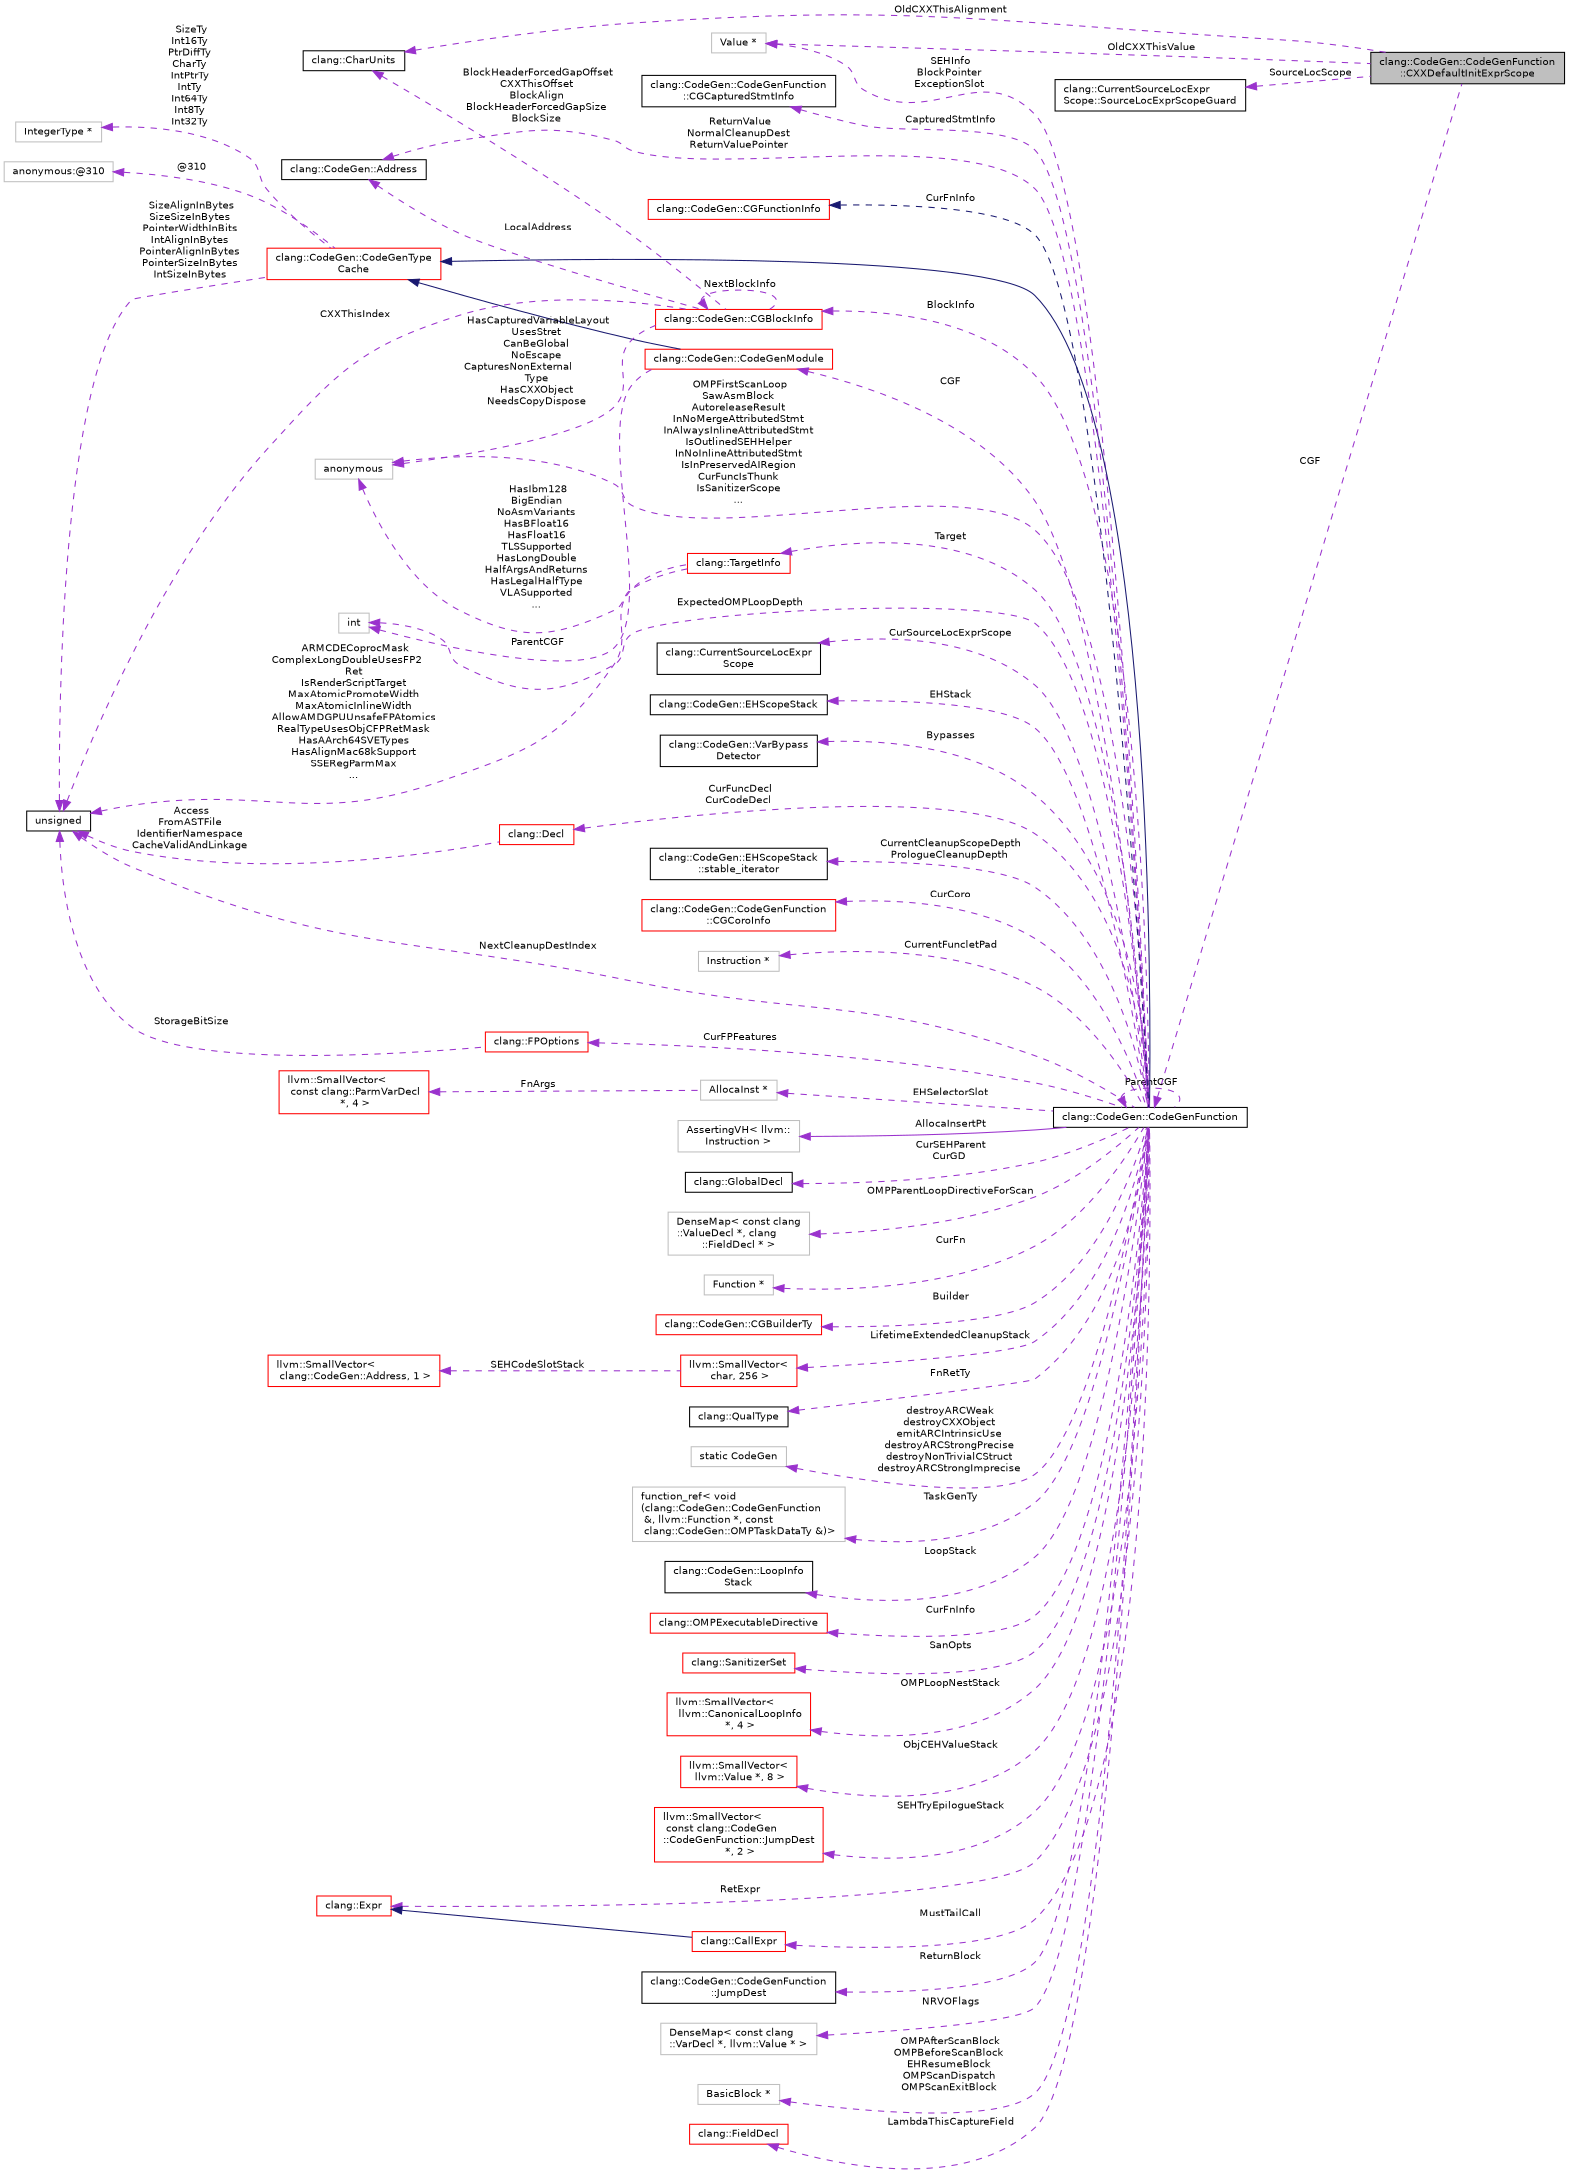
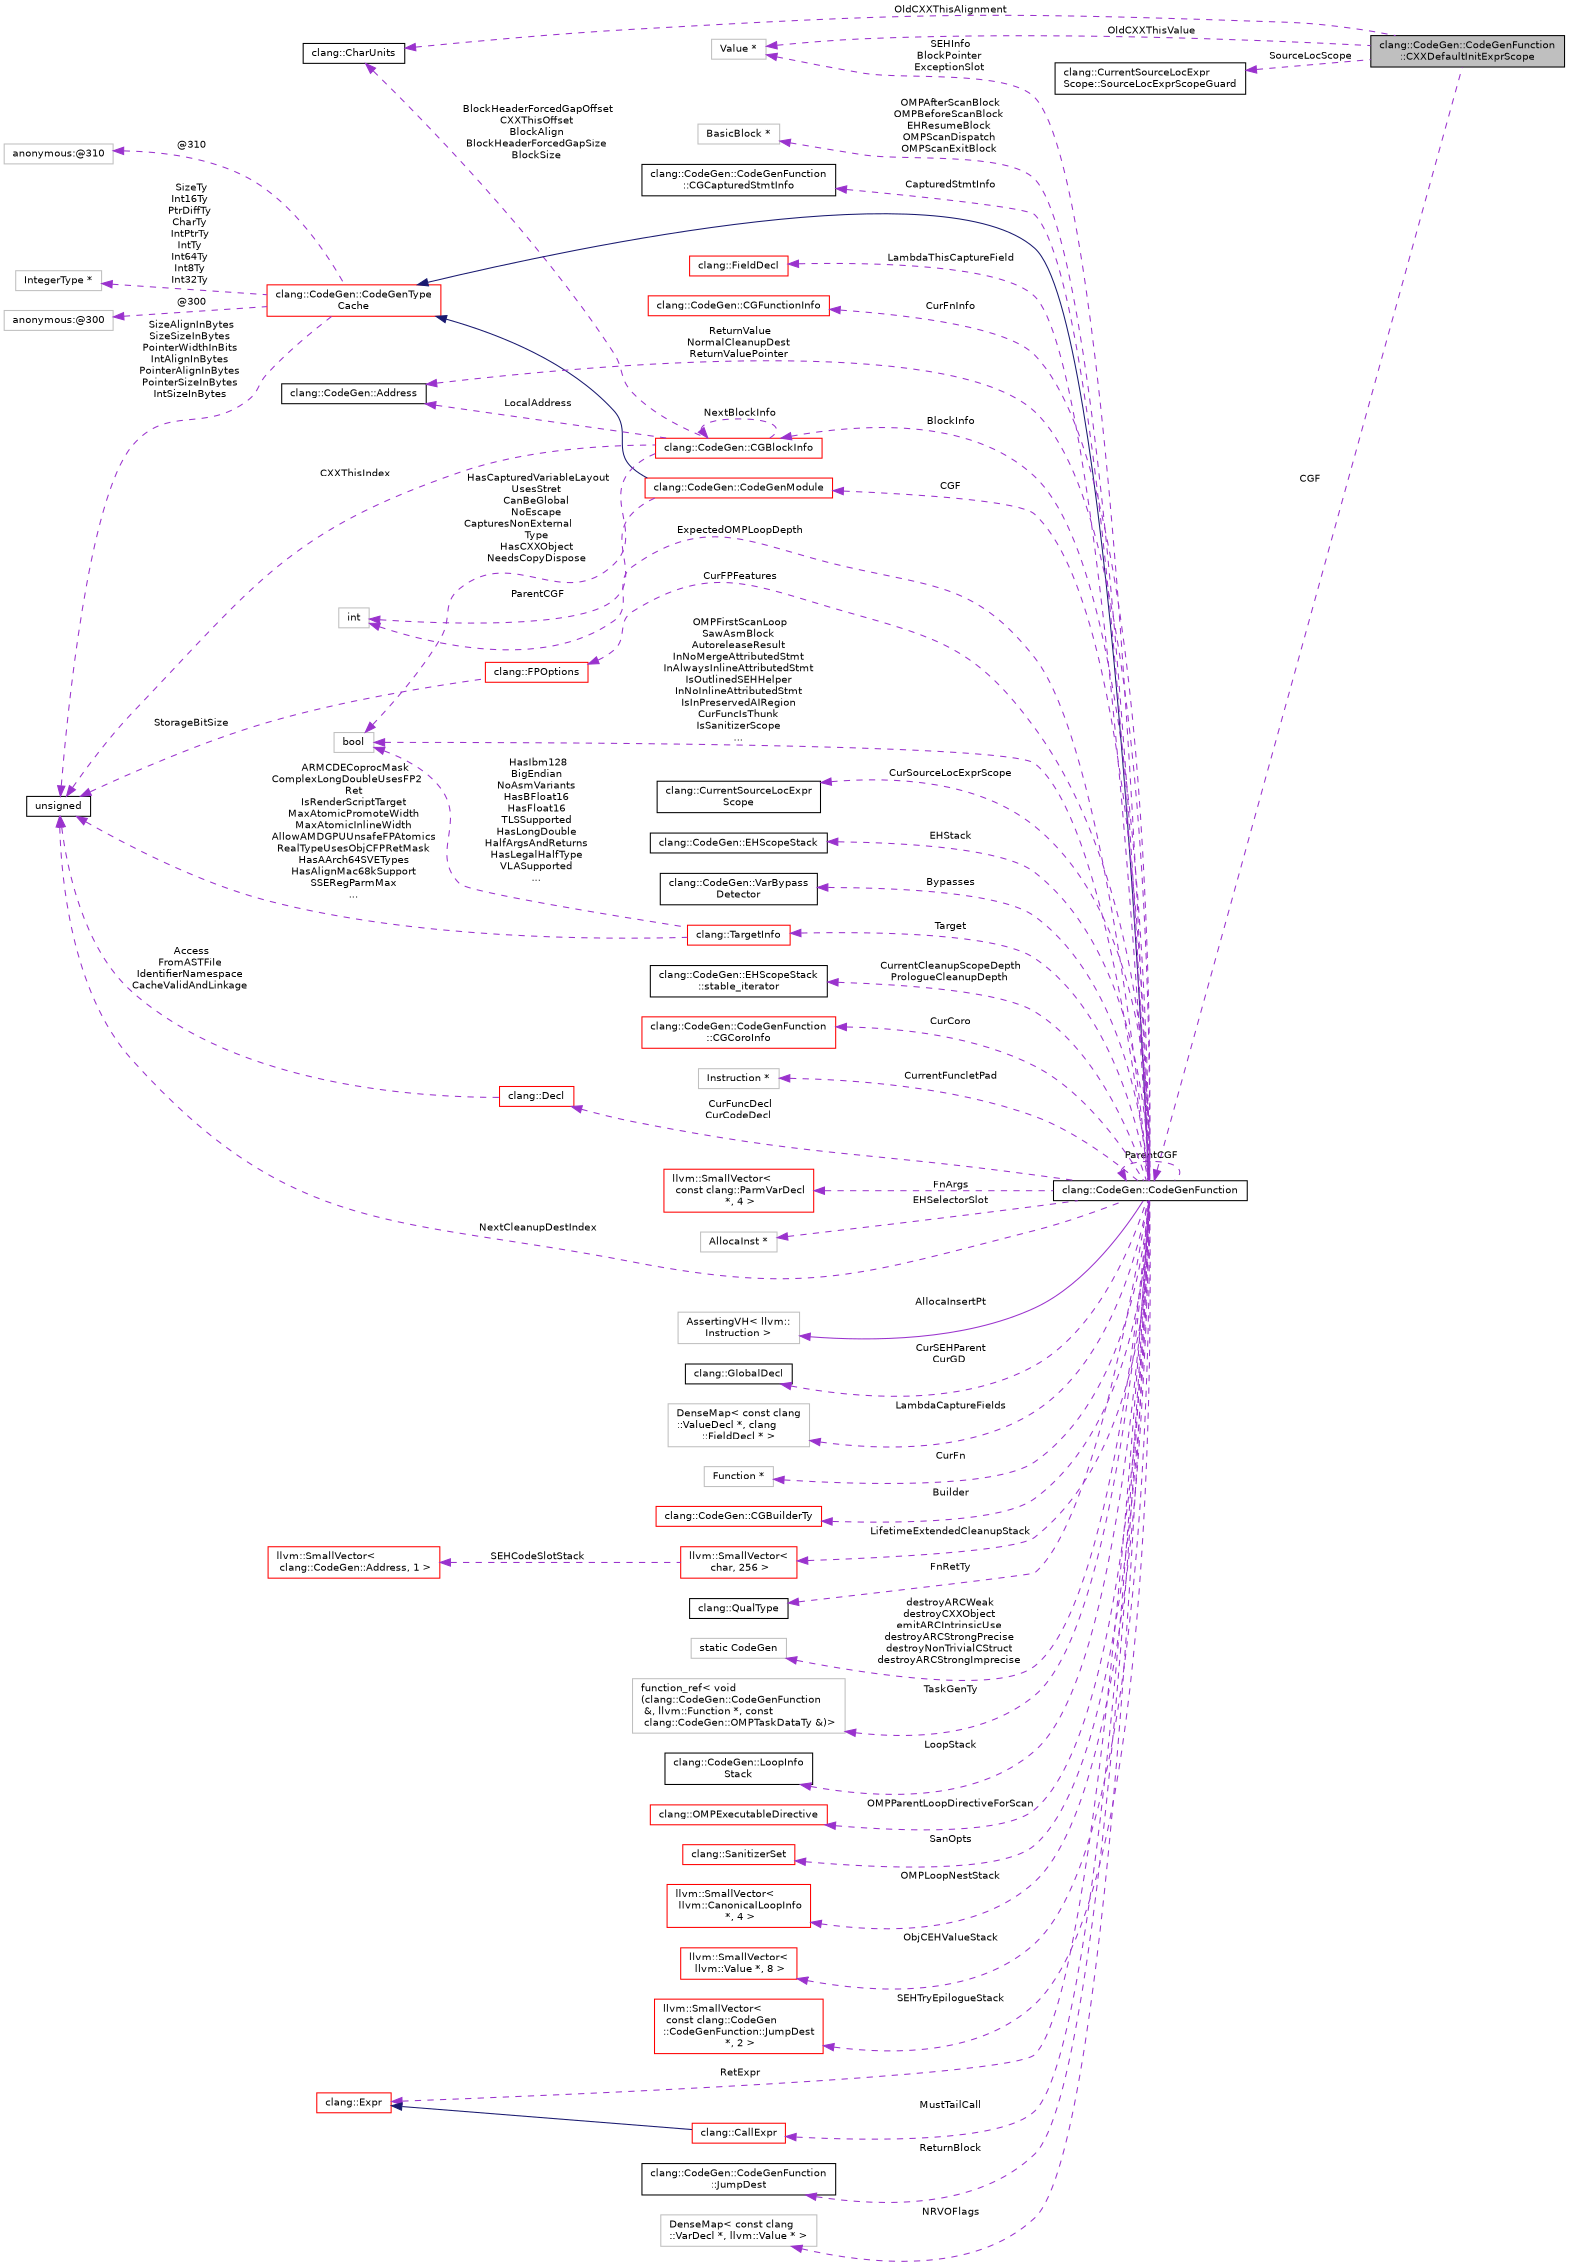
node "anonymous:@300": added
edge "clang::CodeGen::CodeGenFunction" -> "clang::CodeGen::CGFunctionInfo": color midnightblue -> darkorchid3
node "anonymous": label "anonymous" -> "bool"
edge "AllocaInst *" -> "llvm::SmallVector< const clang::ParmVarDecl *, 4 >": now "clang::CodeGen::CodeGenFunction" -> "llvm::SmallVector< const clang::ParmVarDecl *, 4 >"
edge "clang::CodeGen::CodeGenFunction" -> "DenseMap< const clang ::ValueDecl *, clang ::FieldDecl * >": label " OMPParentLoopDirectiveForScan" -> " LambdaCaptureFields"
edge "clang::CodeGen::CodeGenFunction" -> "clang::OMPExecutableDirective": label " CurFnInfo" -> " OMPParentLoopDirectiveForScan"
